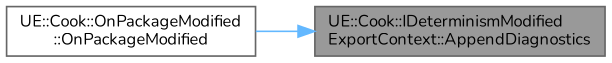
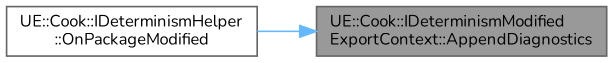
node "UE::Cook::OnPackageModified ::OnPackageModified": label "UE::Cook::OnPackageModified ::OnPackageModified" -> "UE::Cook::IDeterminismHelper ::OnPackageModified"
